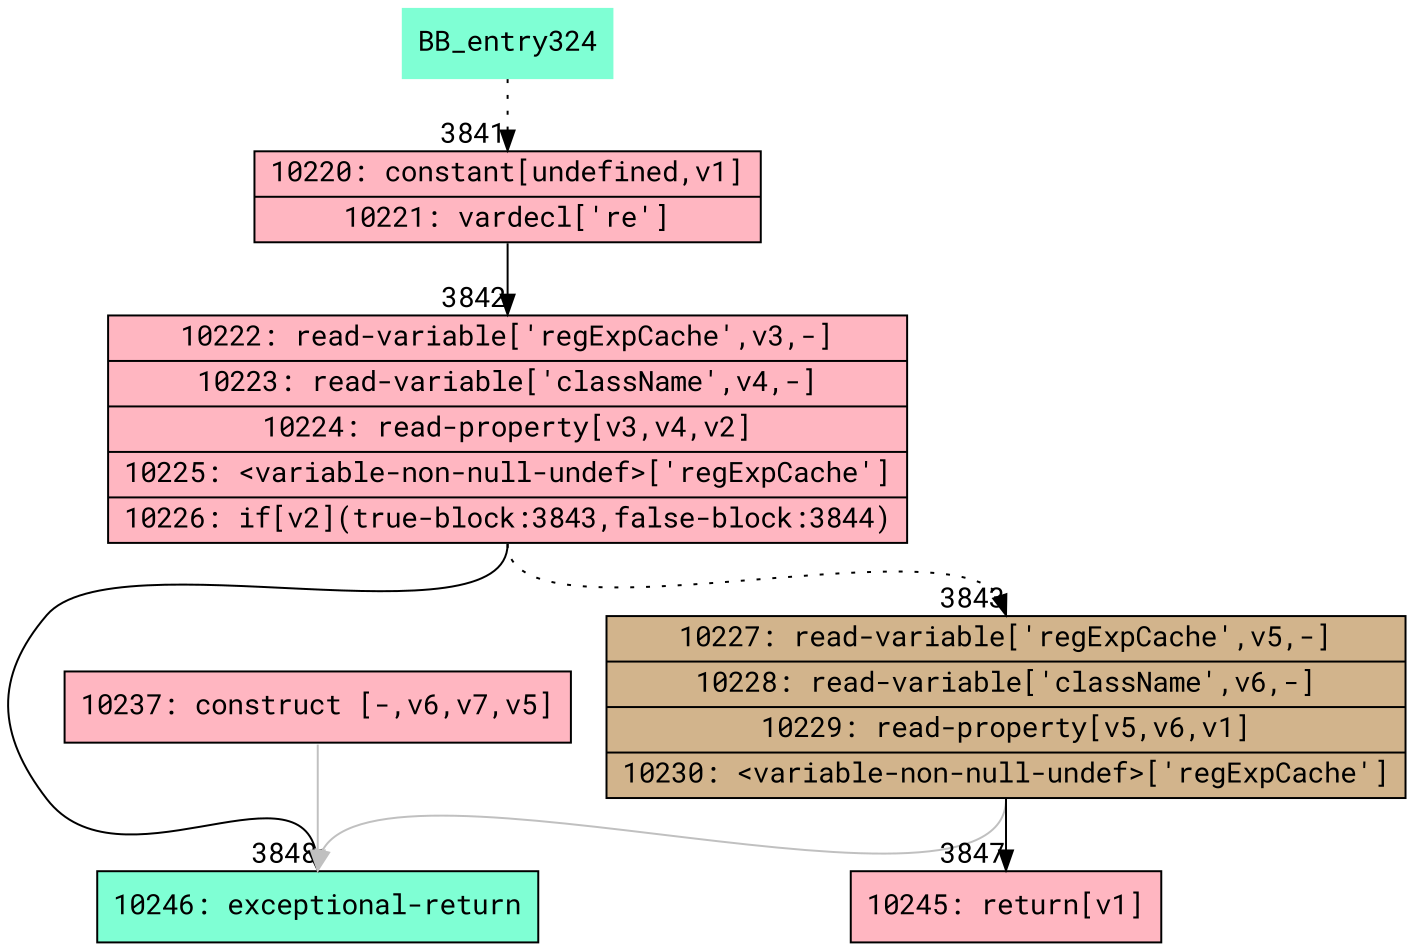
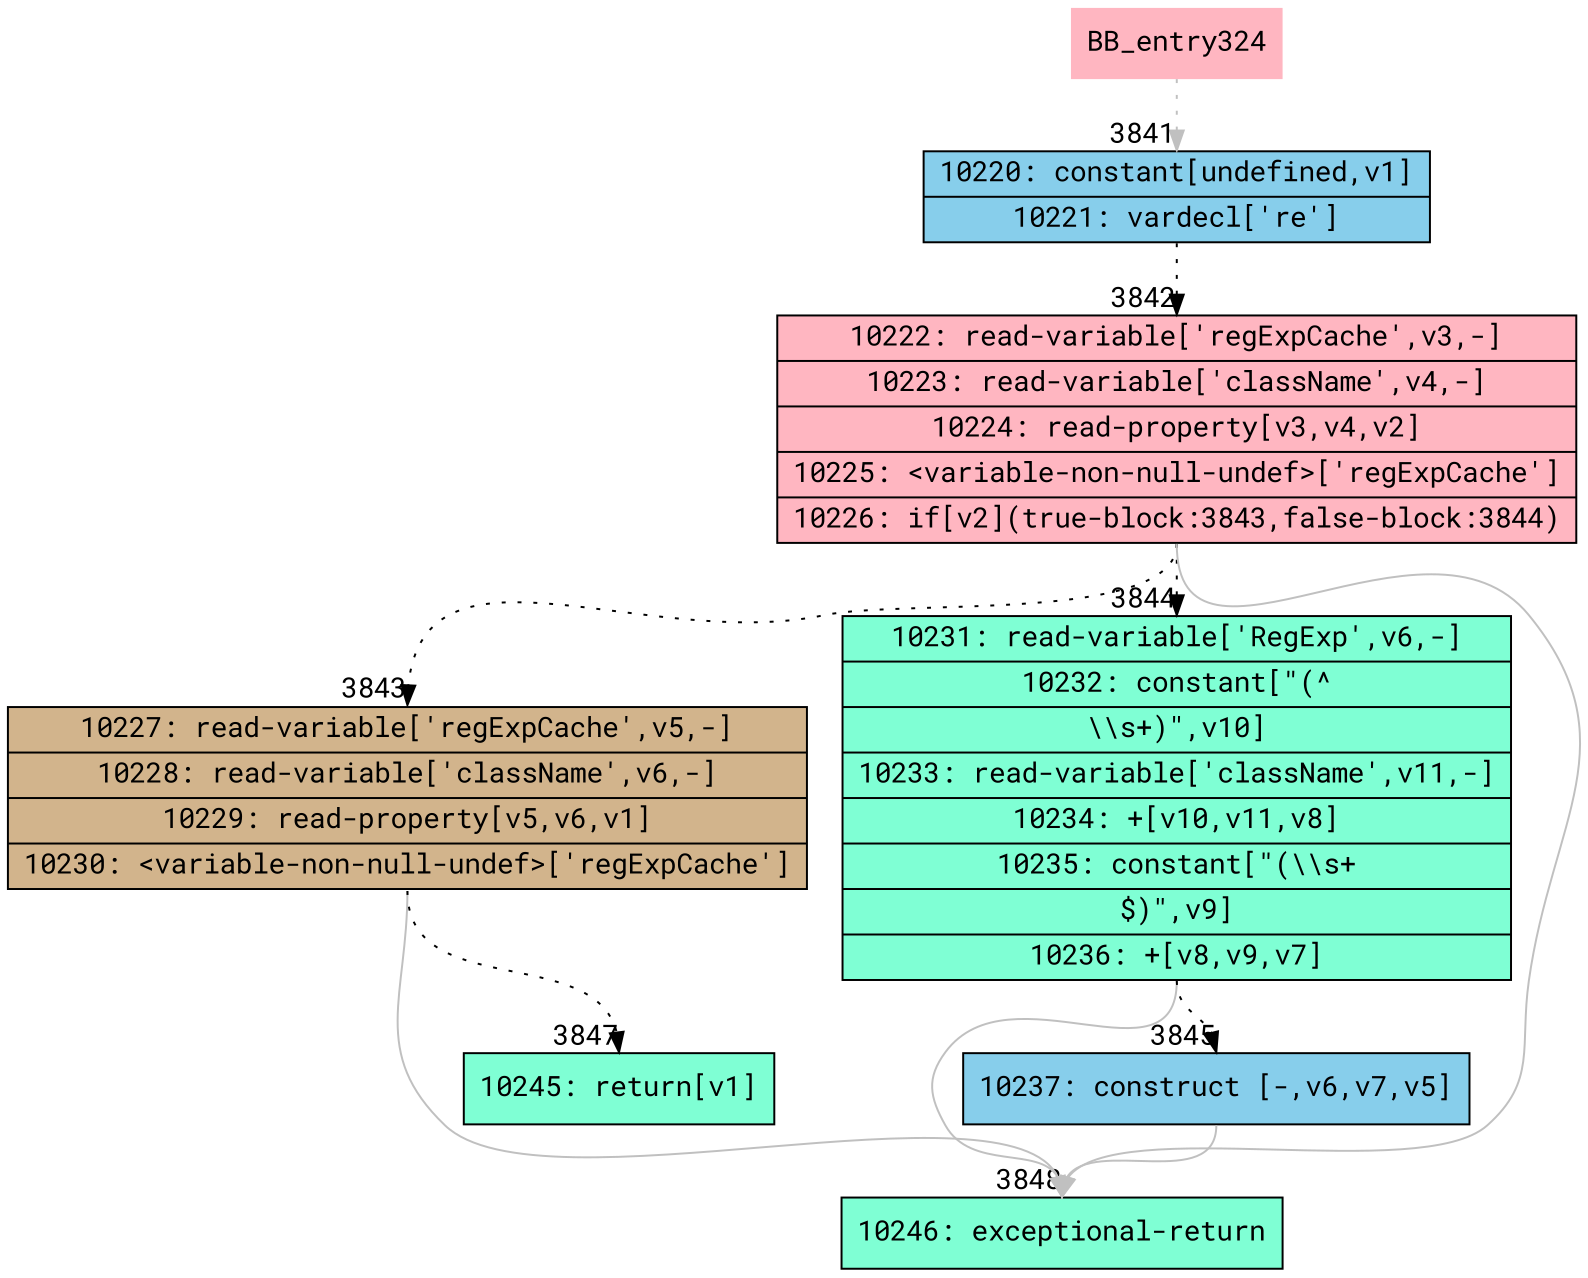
node "BB_entry324": fillcolor aquamarine -> lightpink
edge "BB_entry324" -> "10220: constant[undefined,v1]": color black -> gray
node "10220: constant[undefined,v1]": fillcolor lightpink -> skyblue
edge "10220: constant[undefined,v1]" -> "10222: read-variable['regExpCache',v3,-]": style solid -> dotted
edge "10222: read-variable['regExpCache',v3,-]" -> "10246: exceptional-return": color black -> gray
node "10237: construct [-,v6,v7,v5]": fillcolor lightpink -> skyblue
node "10231: read-variable['RegExp',v6,-]": added
edge "10227: read-variable['regExpCache',v5,-]" -> "10245: return[v1]": style solid -> dotted
node "10245: return[v1]": fillcolor lightpink -> aquamarine
